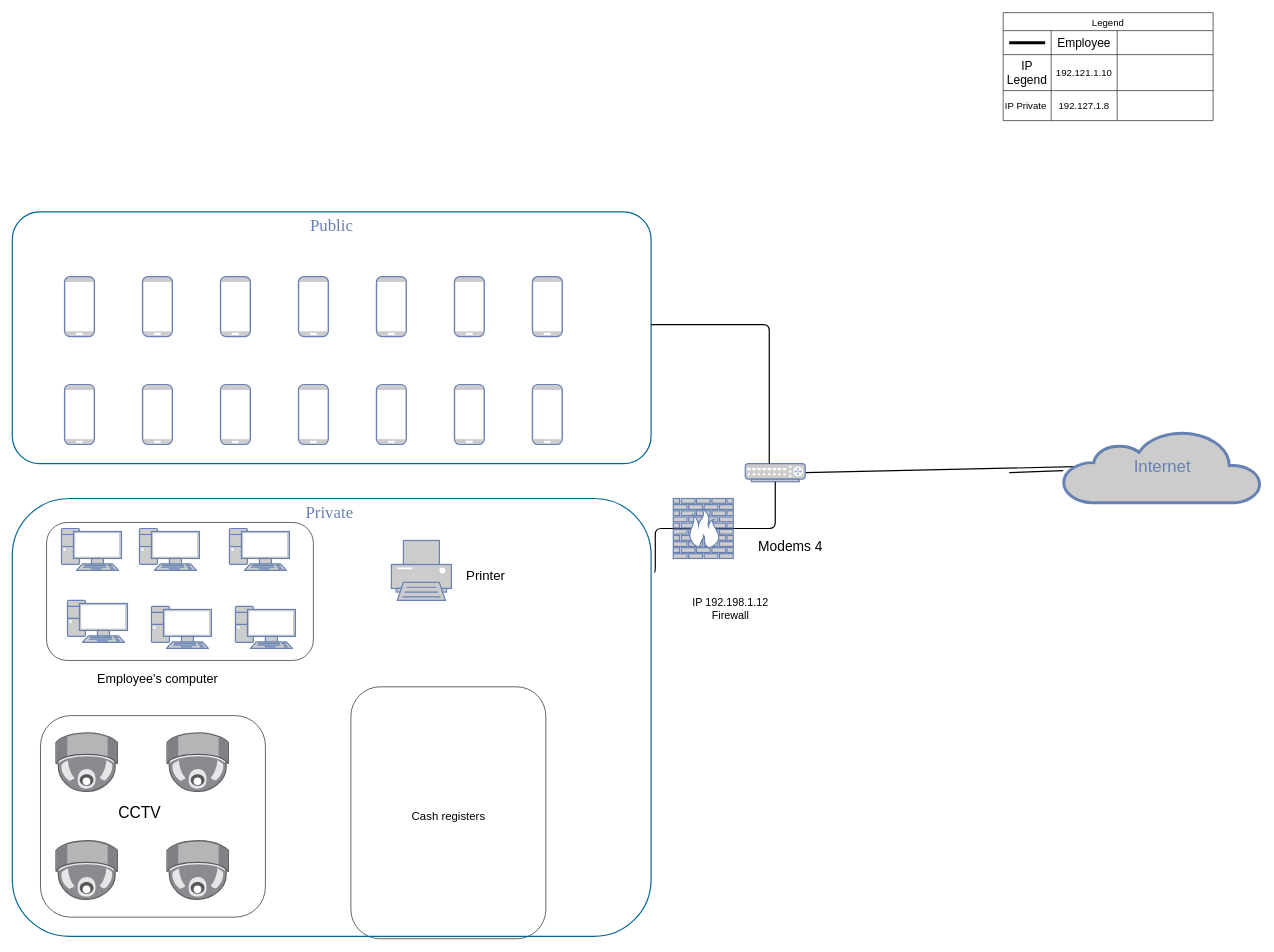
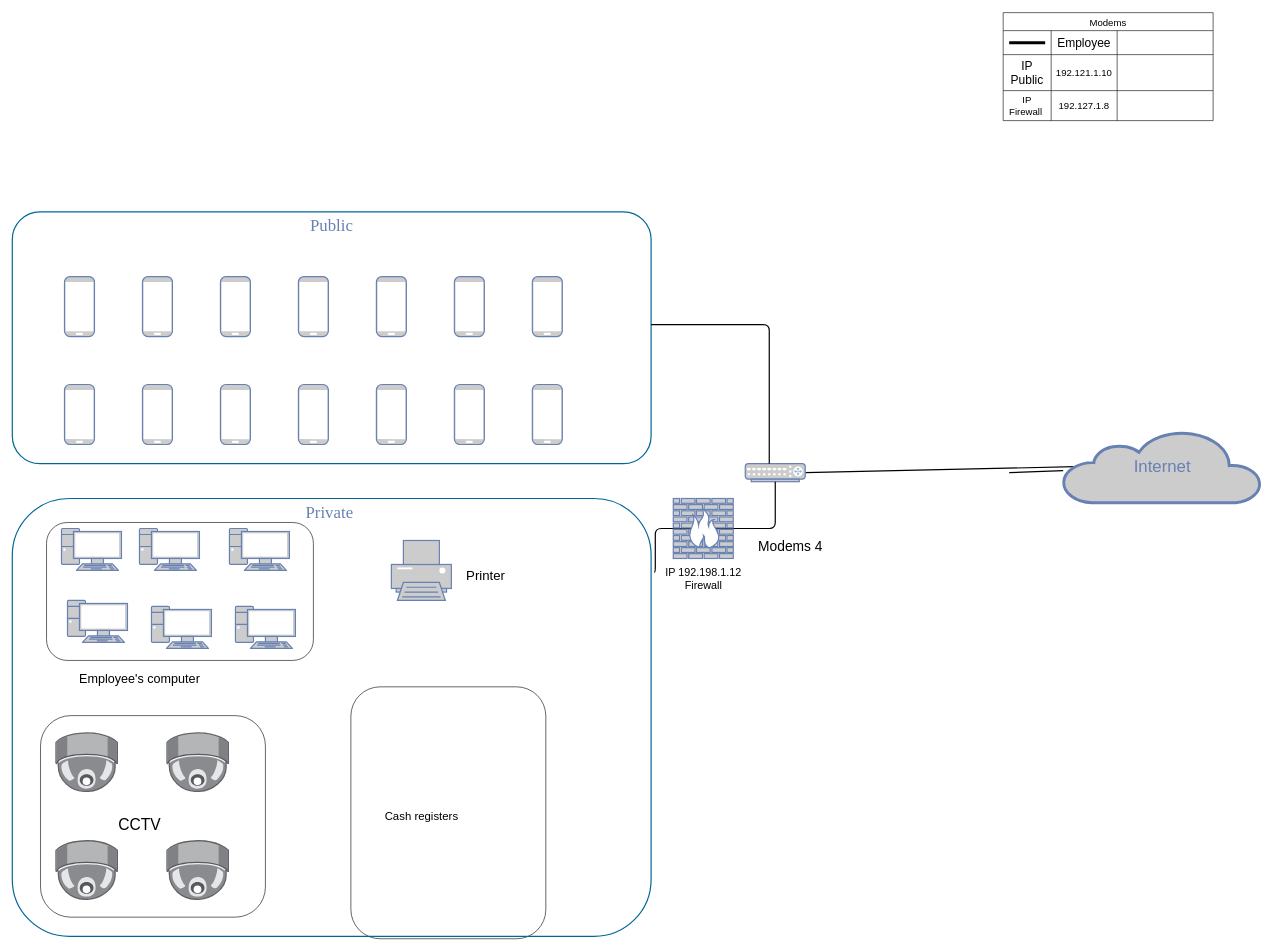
node "Legend": label "Legend" -> "Modems"
node "IP Legend": label "IP Legend" -> "IP Public"
node "IP Private": label "IP Private" -> "IP Firewall"
node "IP 192.198.1.12 Firewall": moved (731, 615) -> (704, 585)
node "Employee's computer": moved (158, 678) -> (140, 678)
node "CCTV": moved (140, 813) -> (140, 825)
node "Cash registers": moved (449, 816) -> (422, 816)
